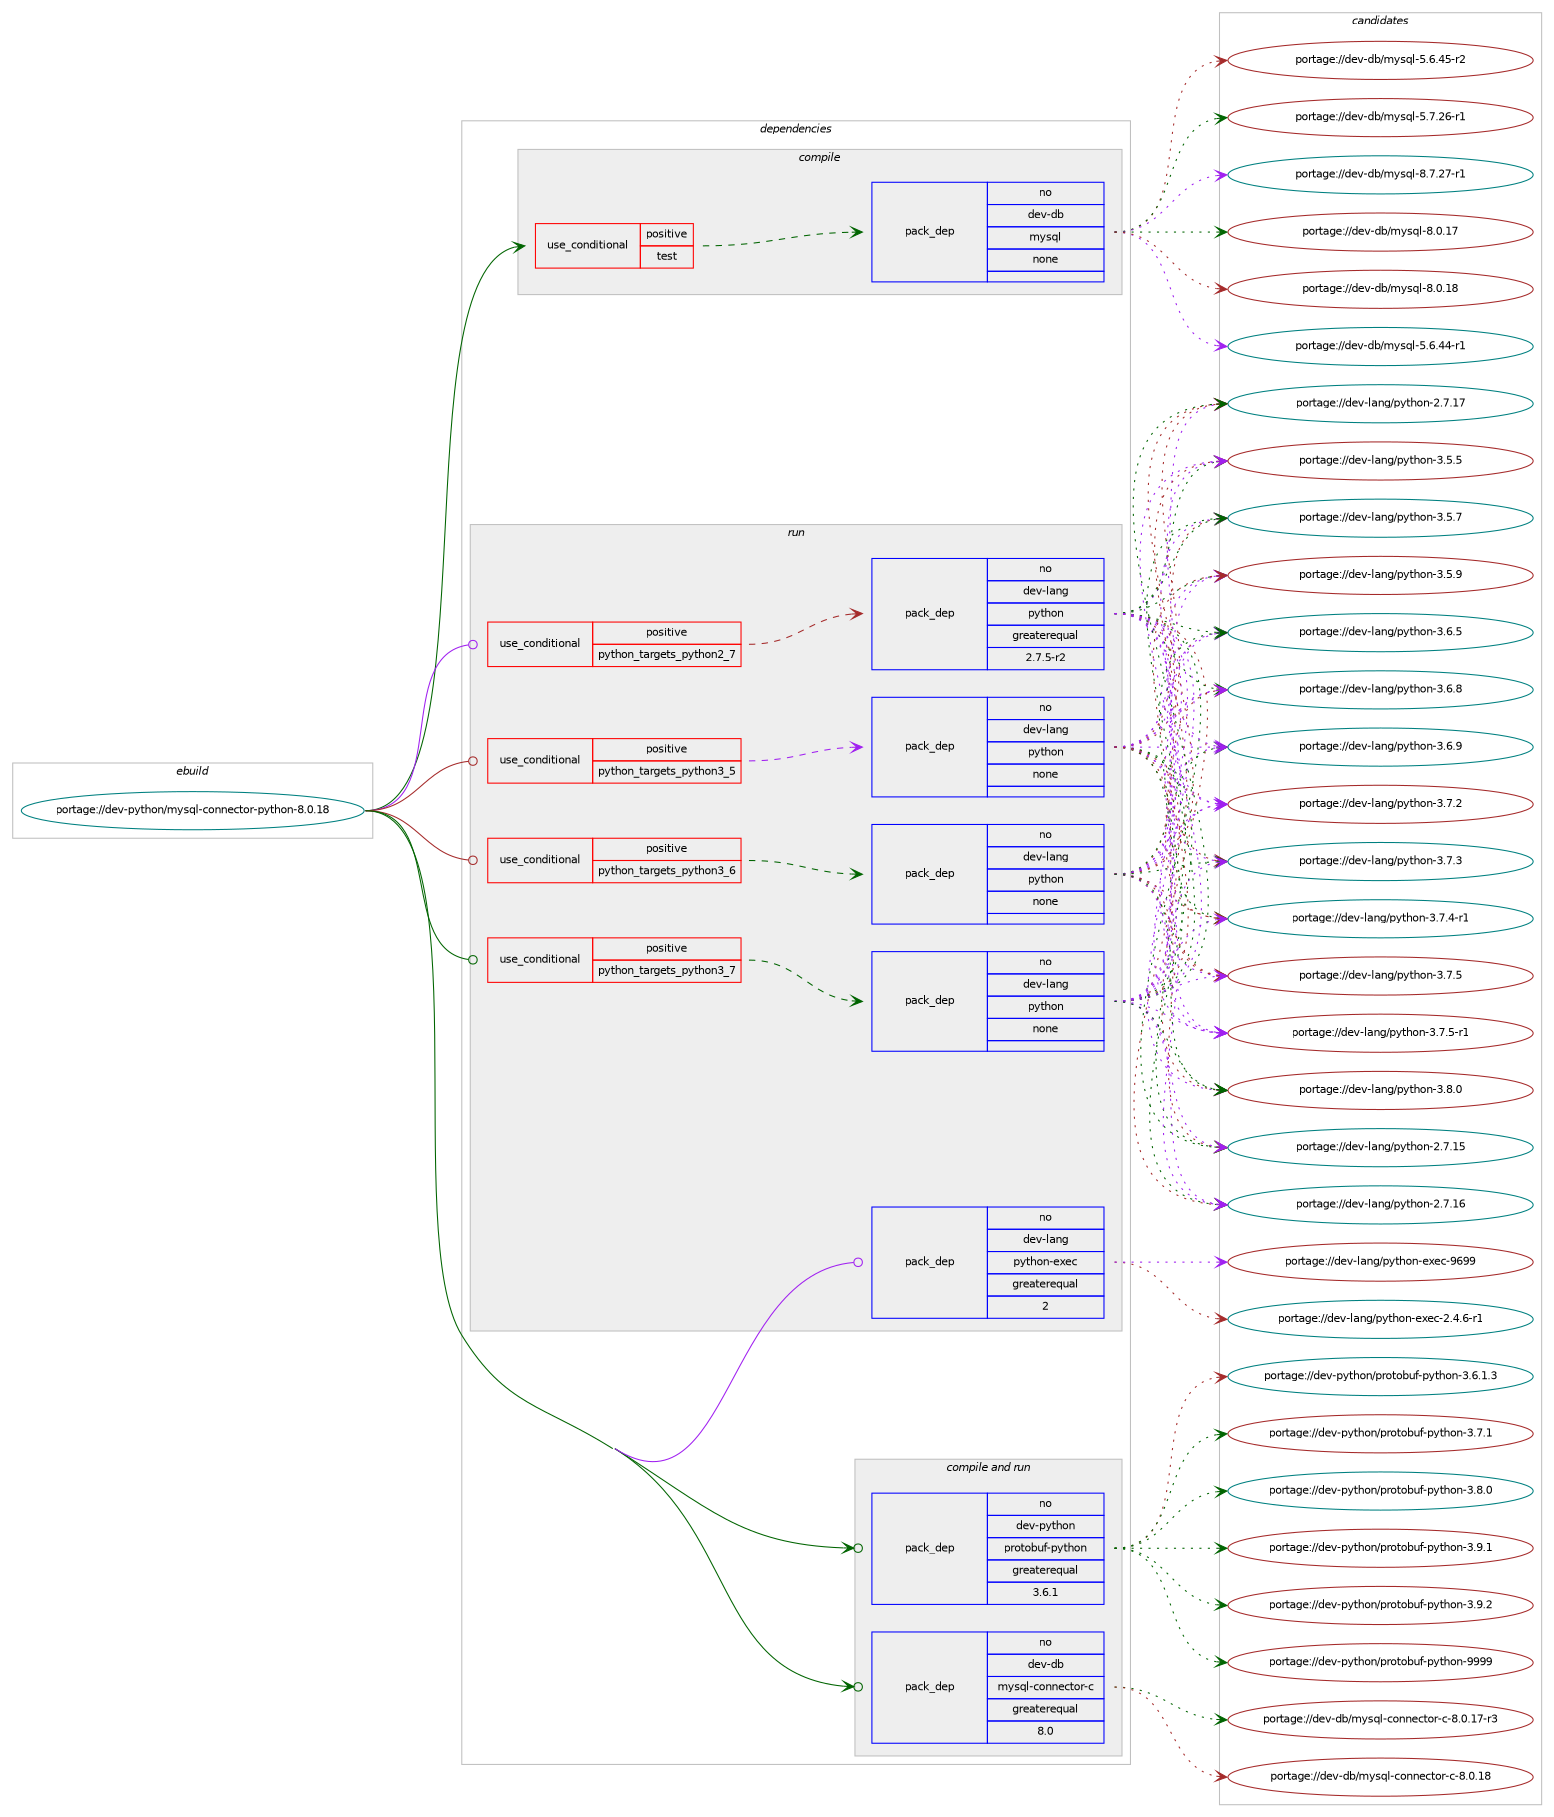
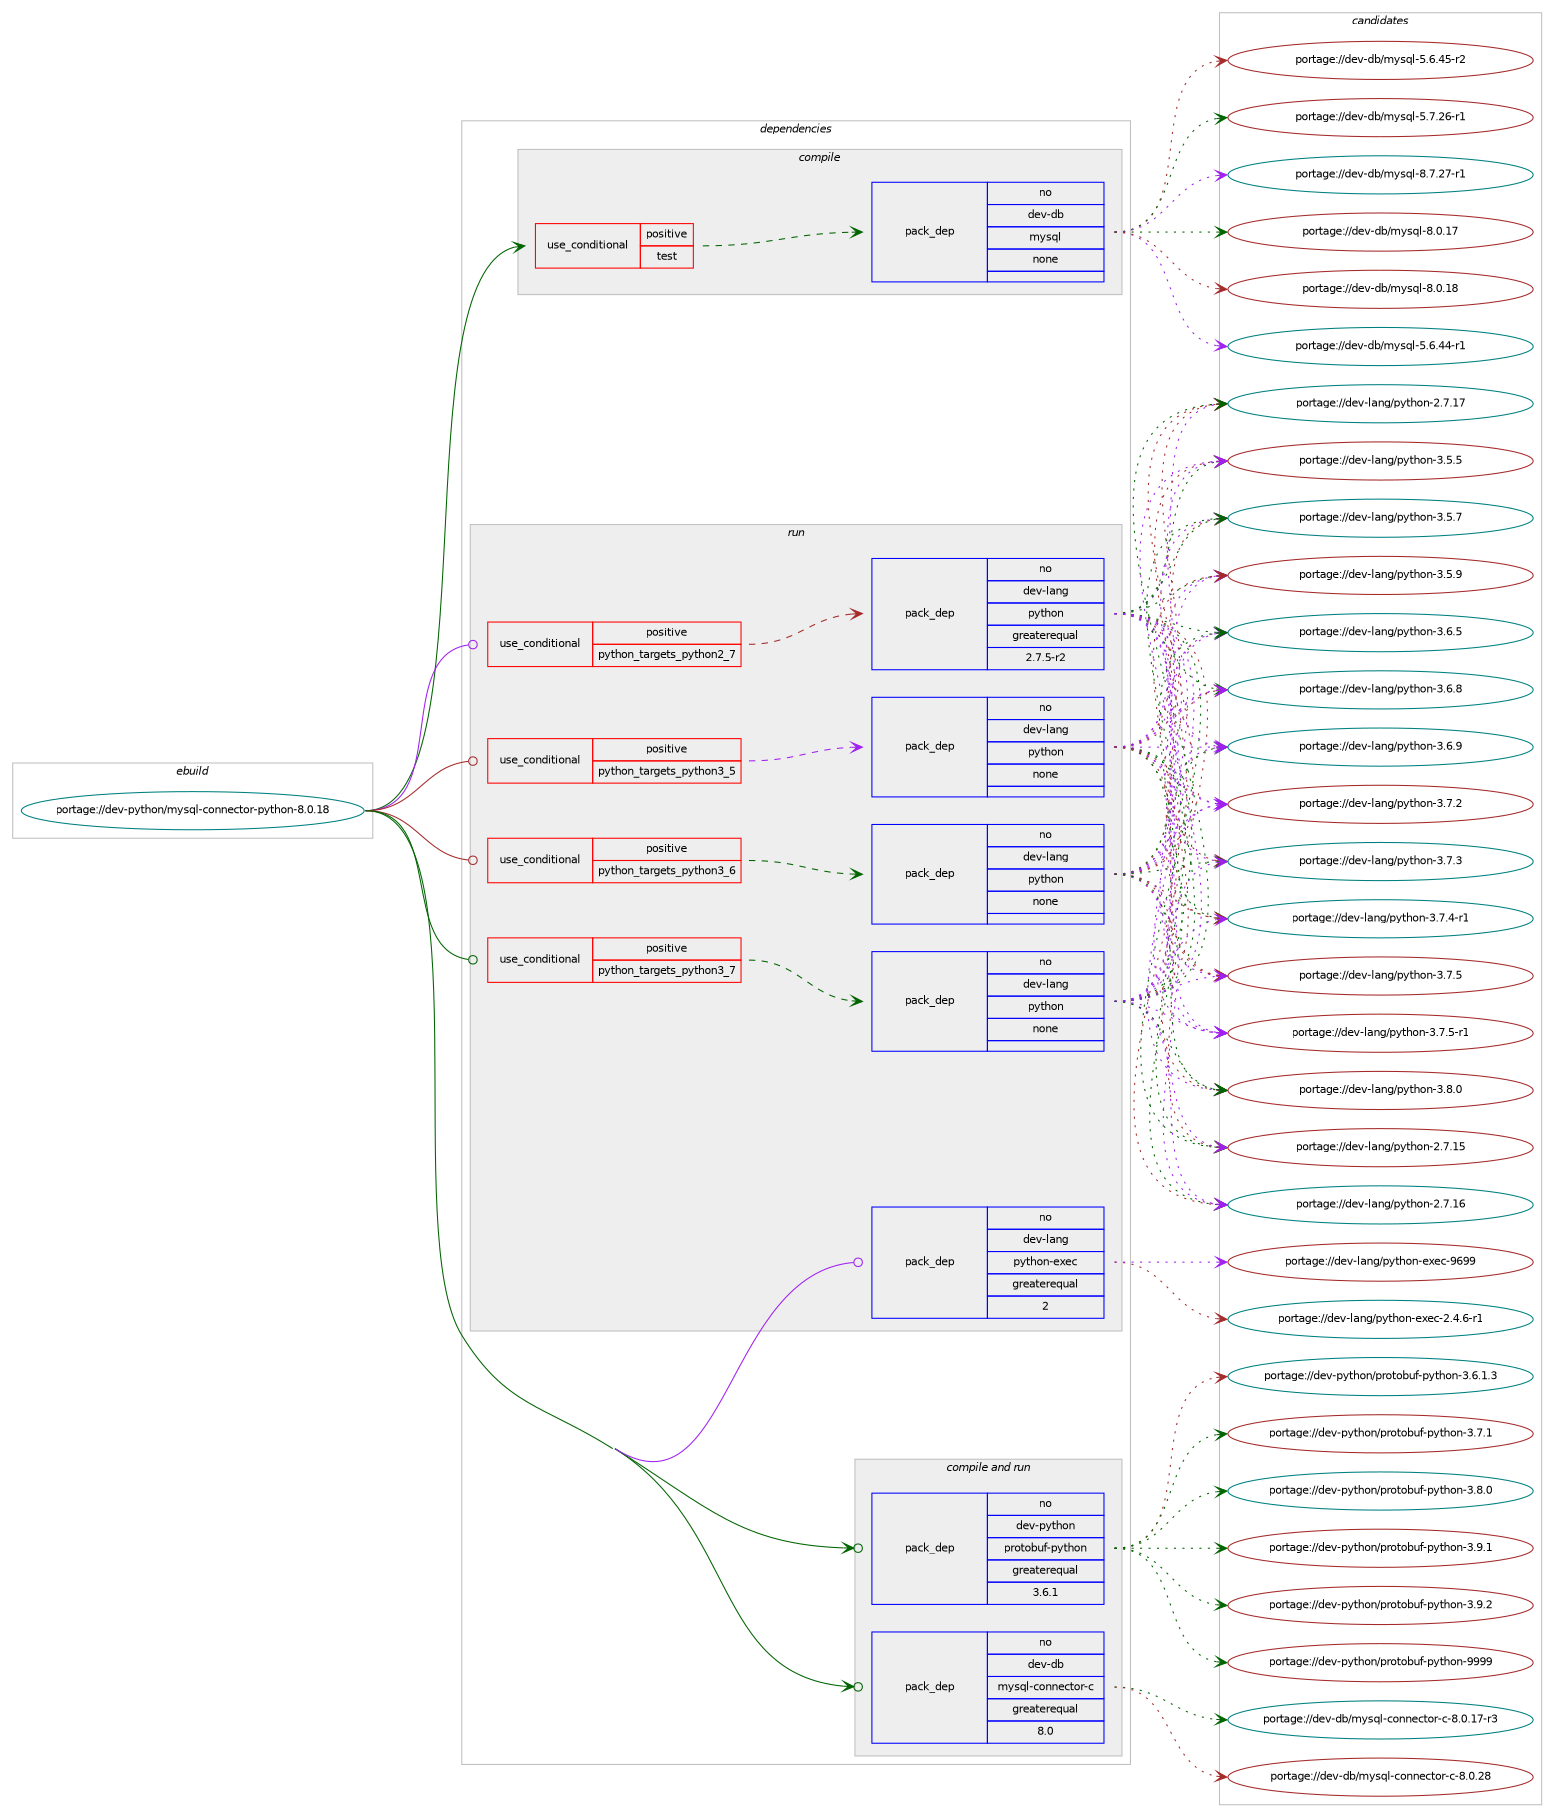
node "portage://dev-lang/python-2.7.15": color teal -> brown
node "portage://dev-db/mysql-connector-c-8.0.17-r3": color brown -> teal
node "portage://dev-db/mysql-connector-c-8.0.18": label "portage://dev-db/mysql-connector-c-8.0.18" -> "portage://dev-db/mysql-connector-c-8.0.28"
